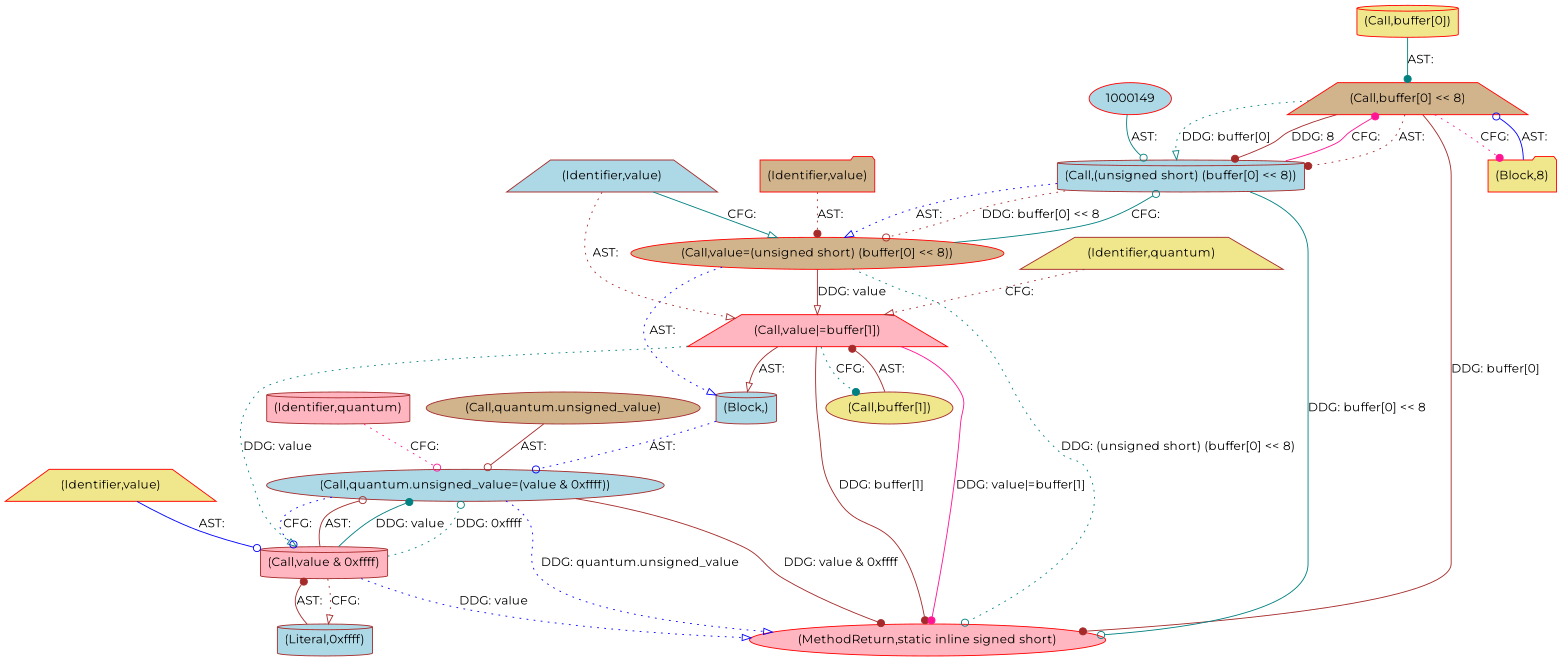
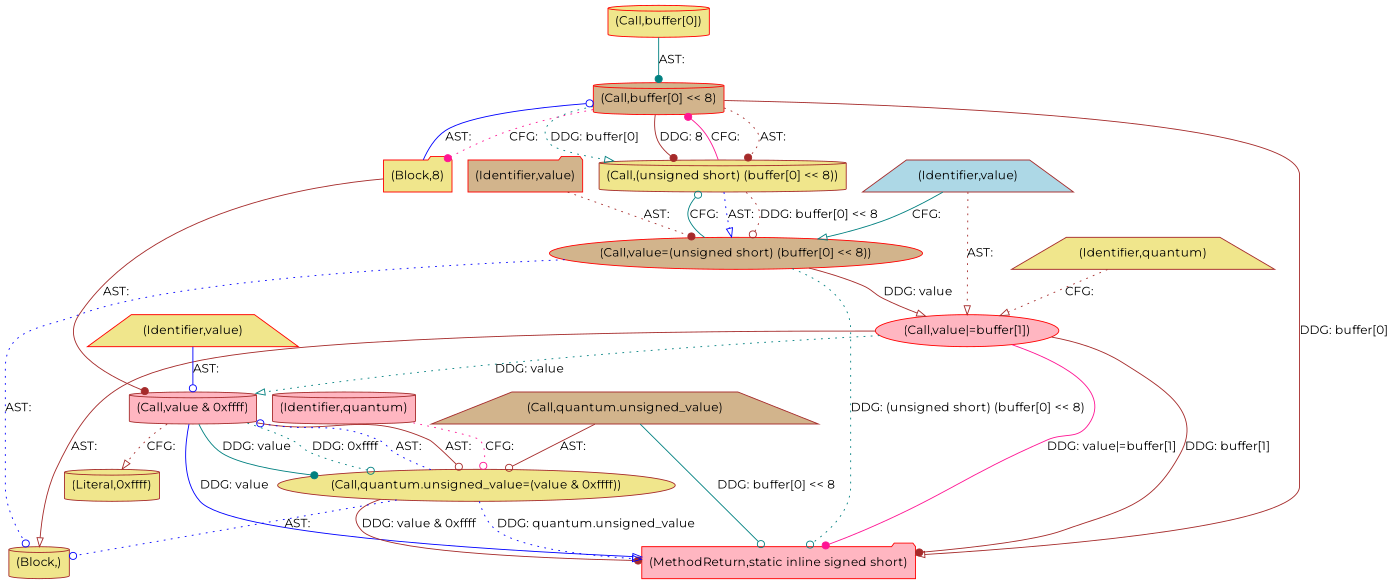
node "1000149": removed
node "(Call,buffer[0] << 8)": shape trapezium -> cylinder
node "(Call,(unsigned short) (buffer[0] << 8))": fillcolor lightblue -> khaki
edge "(Call,value=(unsigned short) (buffer[0] << 8))" -> "(Block,)": arrowhead onormal -> odot
node "(Call,value|=buffer[1])": shape trapezium -> ellipse
node "(Call,quantum.unsigned_value)": shape ellipse -> trapezium
node "(Block,)": fillcolor lightblue -> khaki
node "(Call,buffer[1])": removed
edge "(Block,)" -> "(Call,quantum.unsigned_value=(value & 0xffff))": reversed
edge "(Call,(unsigned short) (buffer[0] << 8))" -> "(MethodReturn,static inline signed short)": now "(Call,quantum.unsigned_value)" -> "(MethodReturn,static inline signed short)"
node "(Call,quantum.unsigned_value=(value & 0xffff))": fillcolor lightblue -> khaki
edge "(Call,quantum.unsigned_value=(value & 0xffff))" -> "(Call,value & 0xffff)": label "CFG: " -> "AST: "
edge "(Call,buffer[0] << 8)" -> "(MethodReturn,static inline signed short)": arrowhead dot -> onormal
edge "(Literal,0xffff)" -> "(Call,value & 0xffff)": now "(Block,8)" -> "(Call,value & 0xffff)"
edge "(Call,value & 0xffff)" -> "(MethodReturn,static inline signed short)": style dotted -> solid
node "(Literal,0xffff)": fillcolor lightblue -> khaki
node "(MethodReturn,static inline signed short)": shape ellipse -> folder
